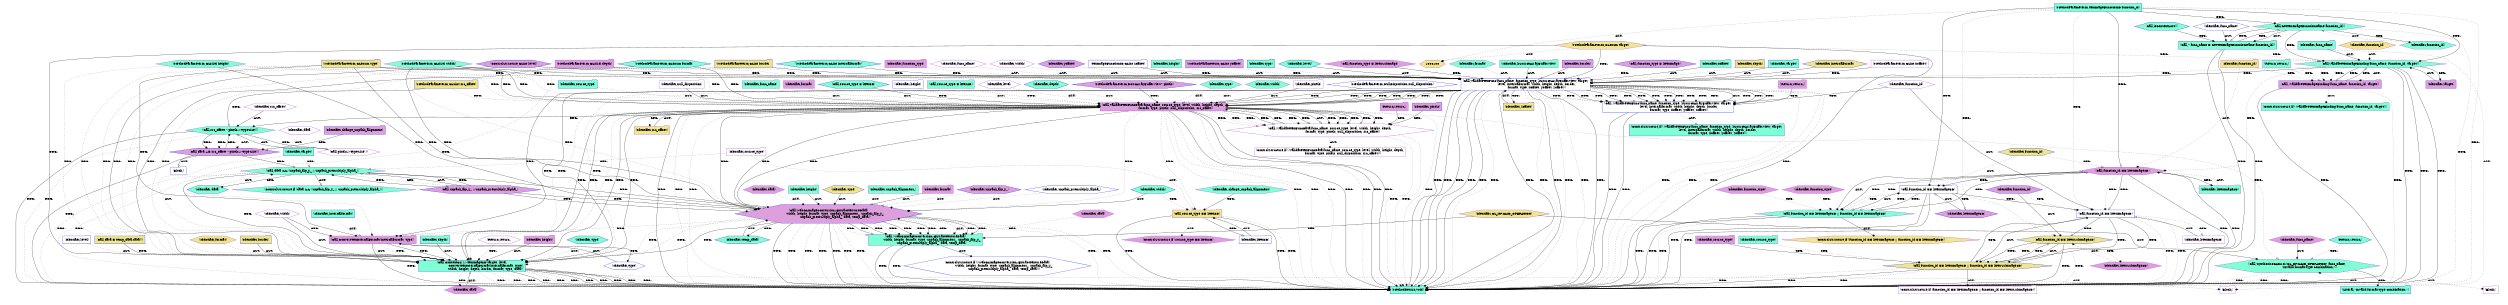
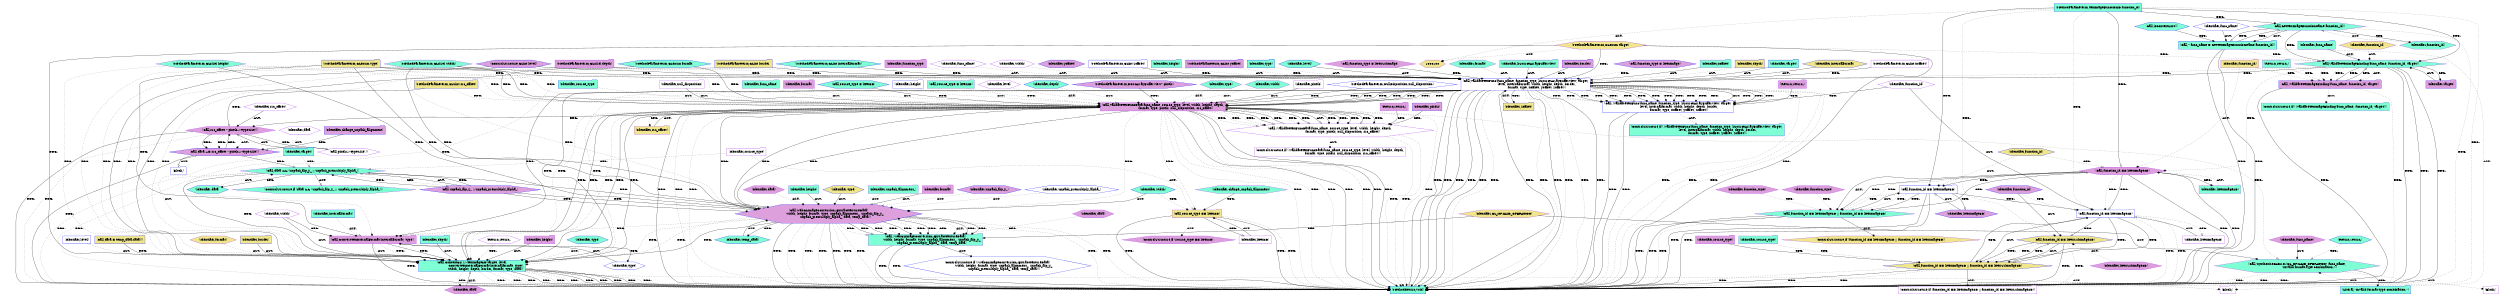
node "(TexImageFunctionID,GLint zoffset)": label "(TexImageFunctionID,GLint zoffset)" -> "(MethodParameterIn,GLint zoffset)"
node "(Call,src_offset * pixels->TypeSize())": fillcolor aquamarine -> plum
node "(Identifier,kTex2D)": color blue -> purple
edge "(Call,function_id == kTexSubImage2D)" -> "(Identifier,kTexSubImage2D)": removed, label "CFG:"
